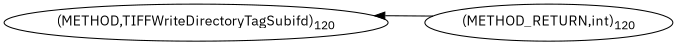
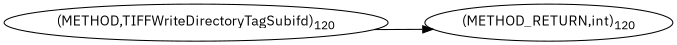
edge "(METHOD_RETURN,int)" -> "(METHOD,TIFFWriteDirectoryTagSubifd)": reversed
